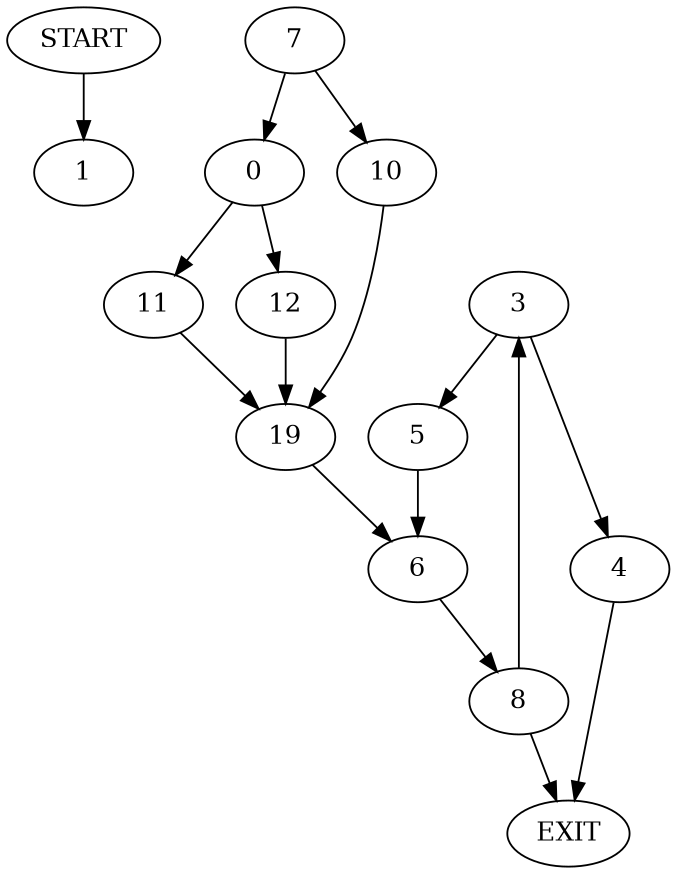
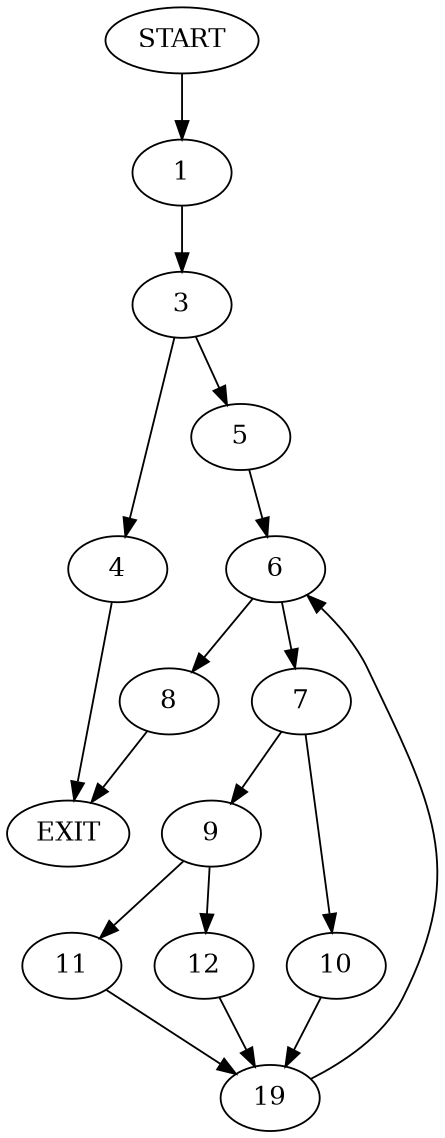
node "0": label "0" -> "9"
edge "8" -> "3": now "1" -> "3"
edge "6" -> "7": added
